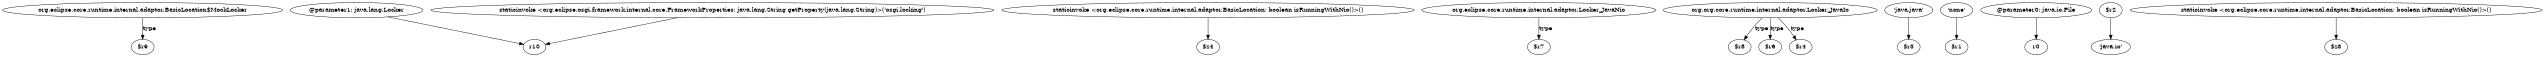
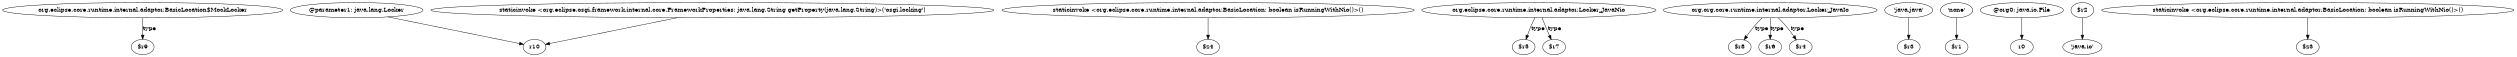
node "@parameter0: java.io.File": label "@parameter0: java.io.File" -> "@org0: java.io.File"
node "$r5": added
